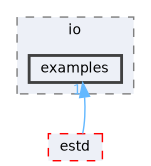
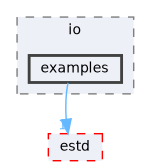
edge "estd" -> "examples": reversed
